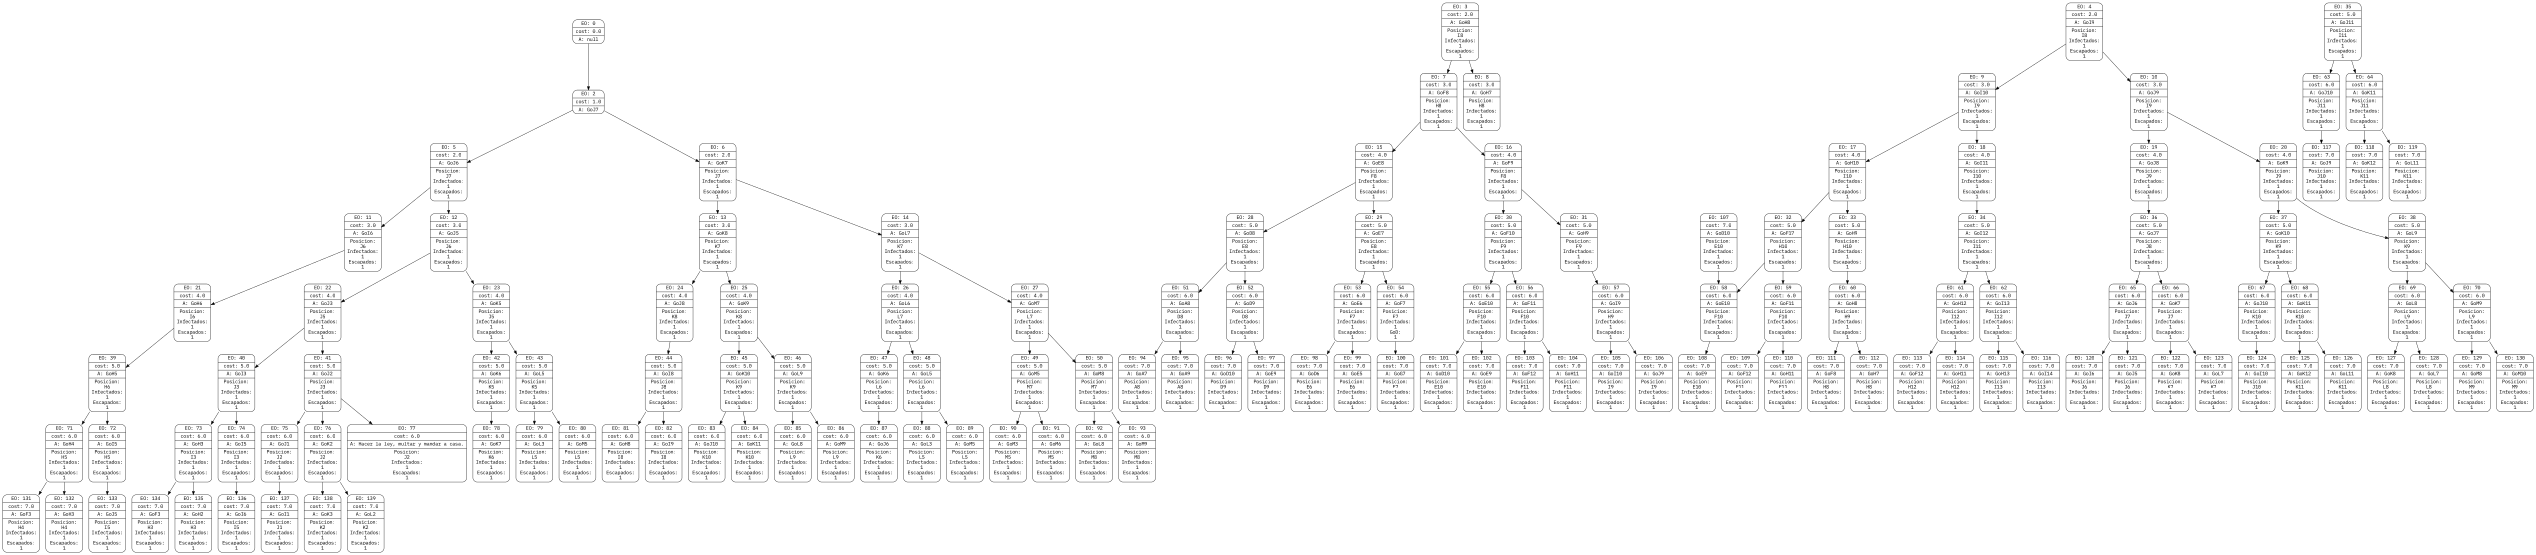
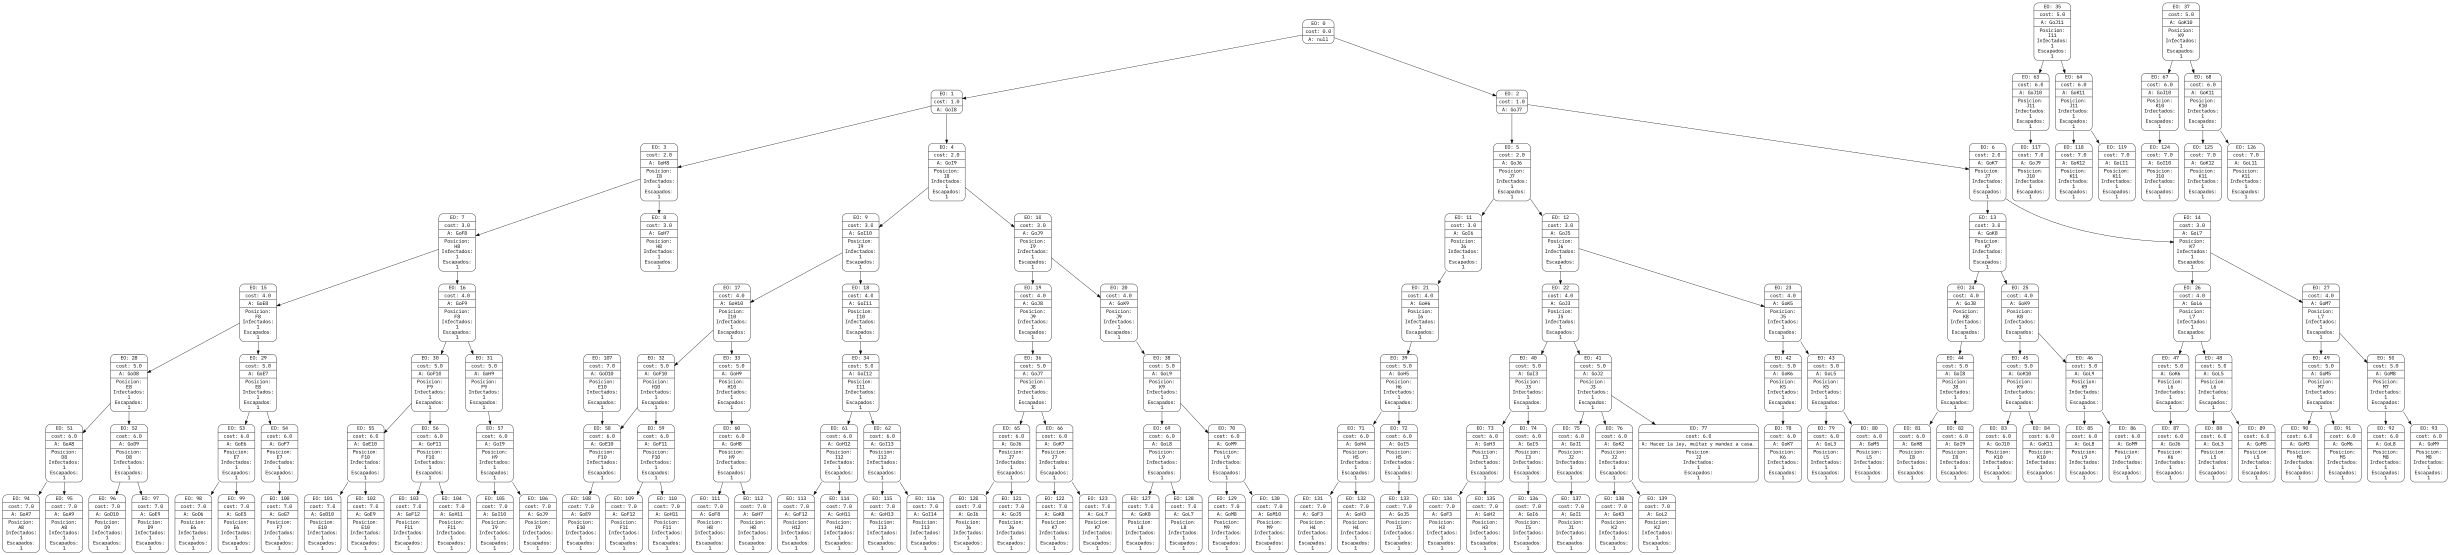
node "EO: 1": added
edge "EO: 20" -> "EO: 37": removed
node "EO: 32": text "A: GoF17" -> "A: GoF10"
node "EO: 54": text "GoD:" -> "Escapados:"
